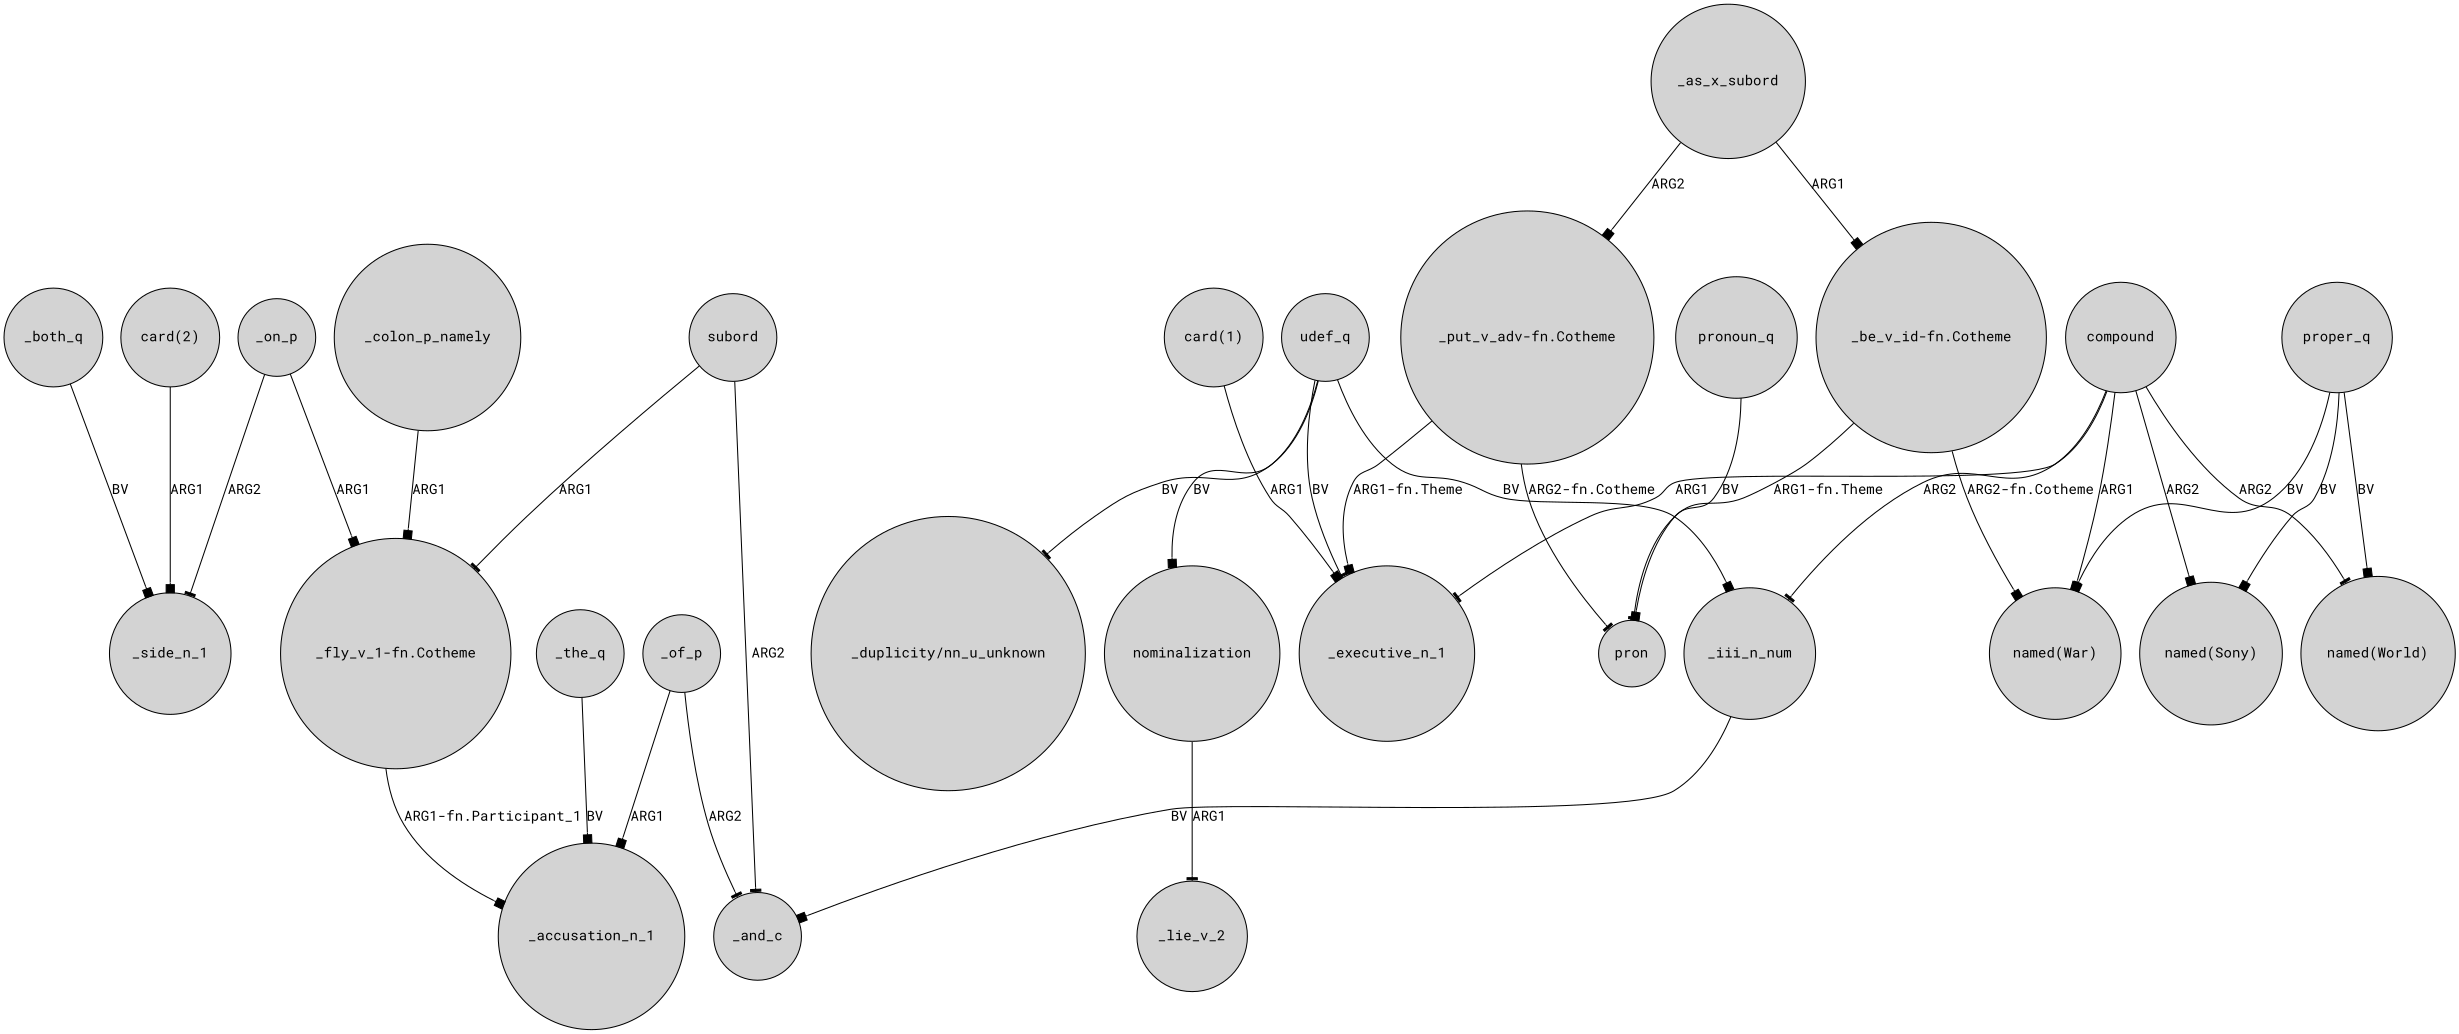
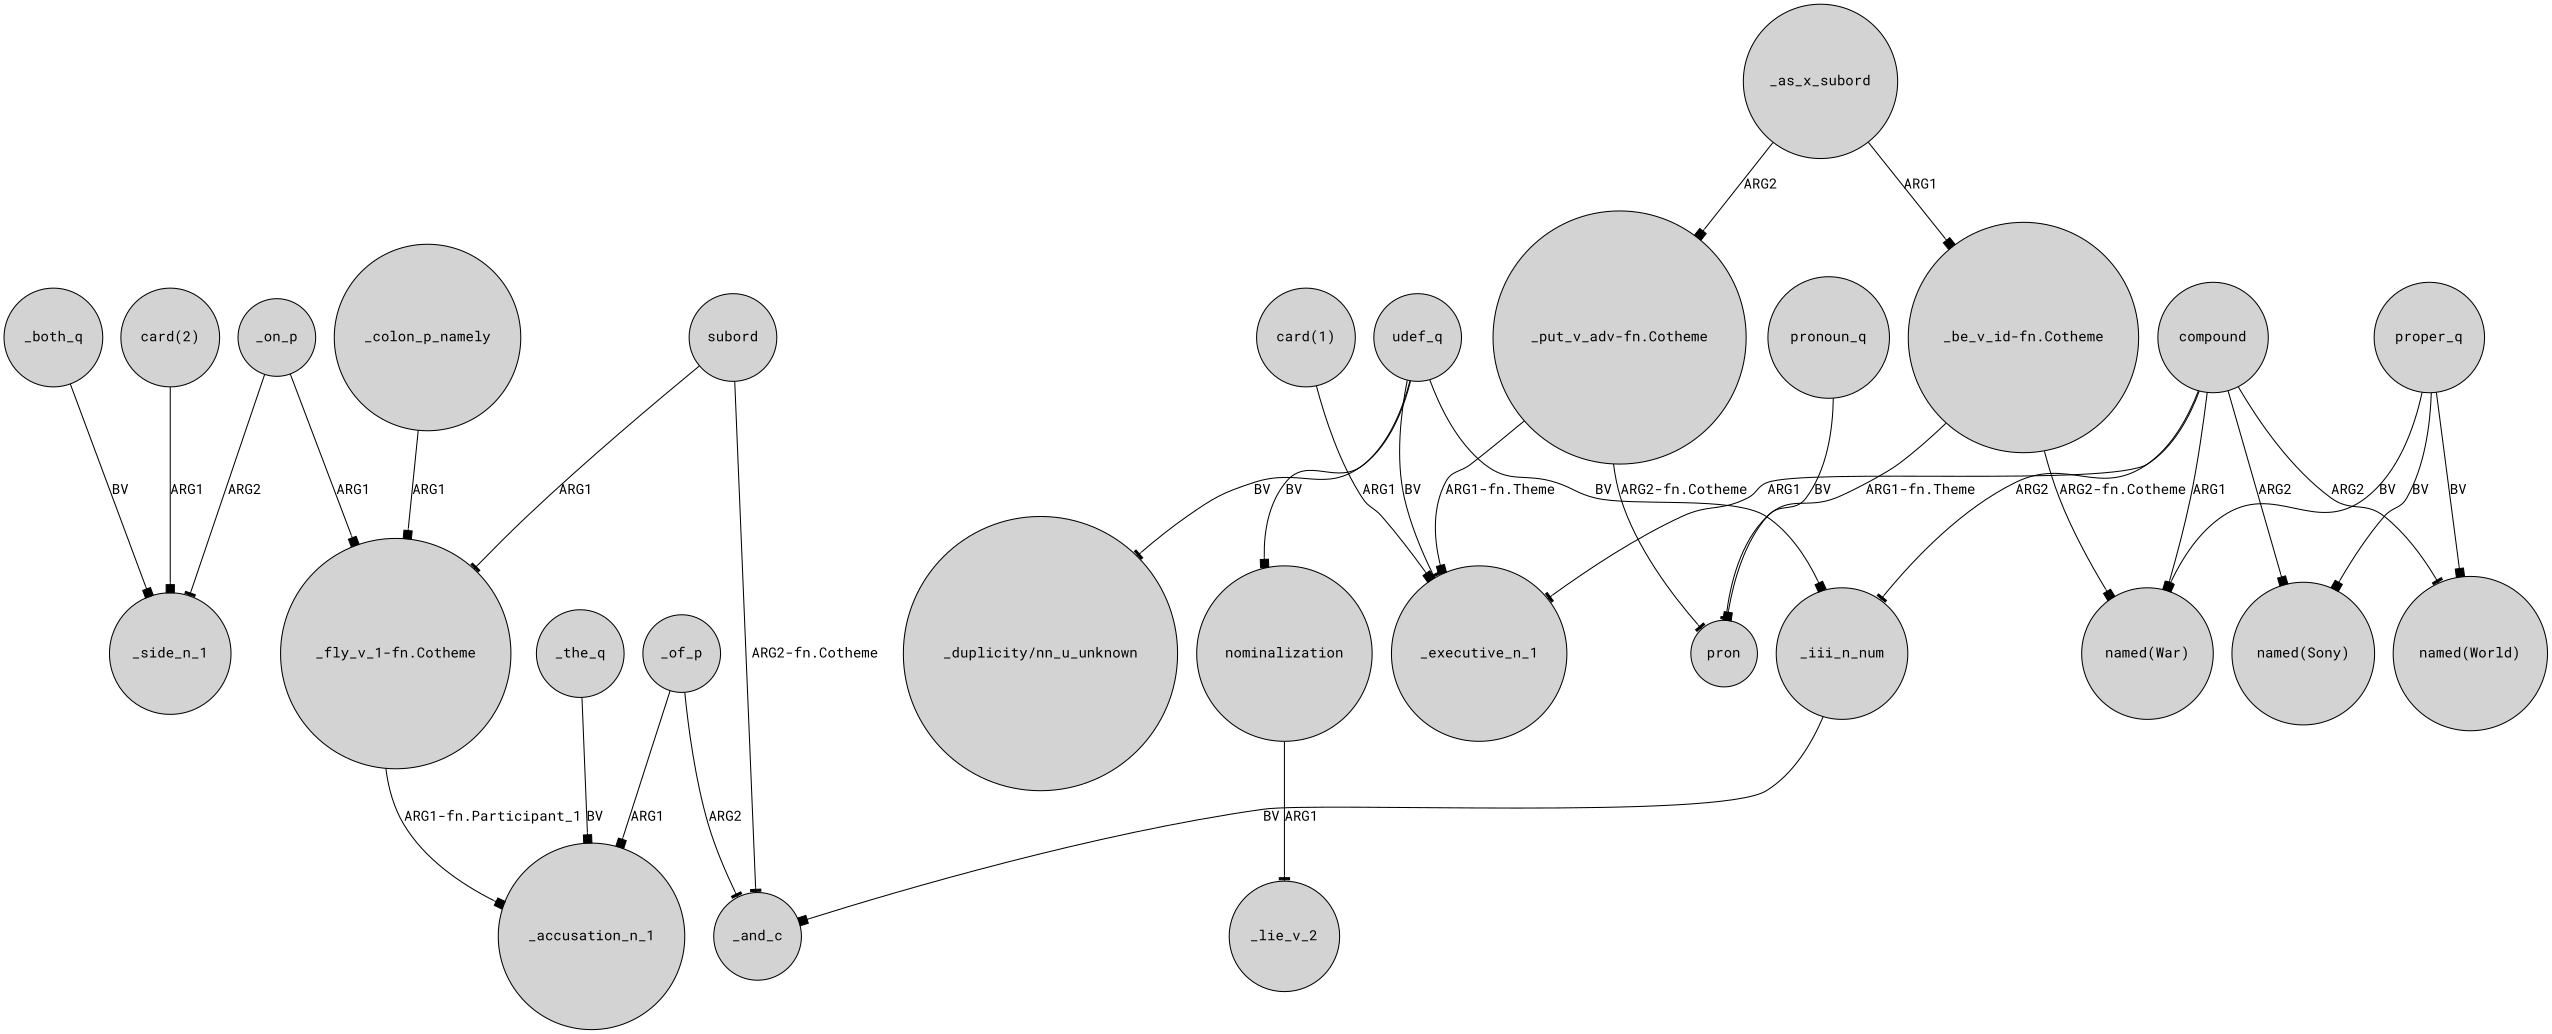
edge "subord" -> "_and_c": label "ARG2" -> "ARG2-fn.Cotheme"
